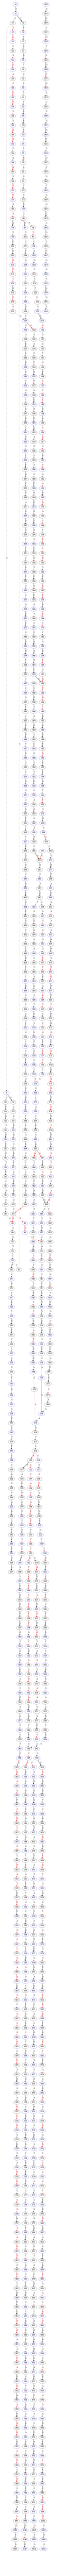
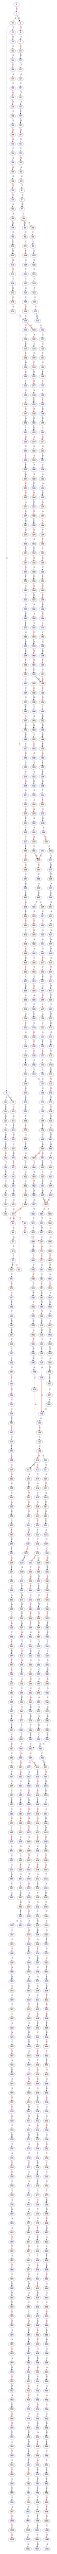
node "S285": added
edge "S551" -> "S559": now "S543" -> "S559"
